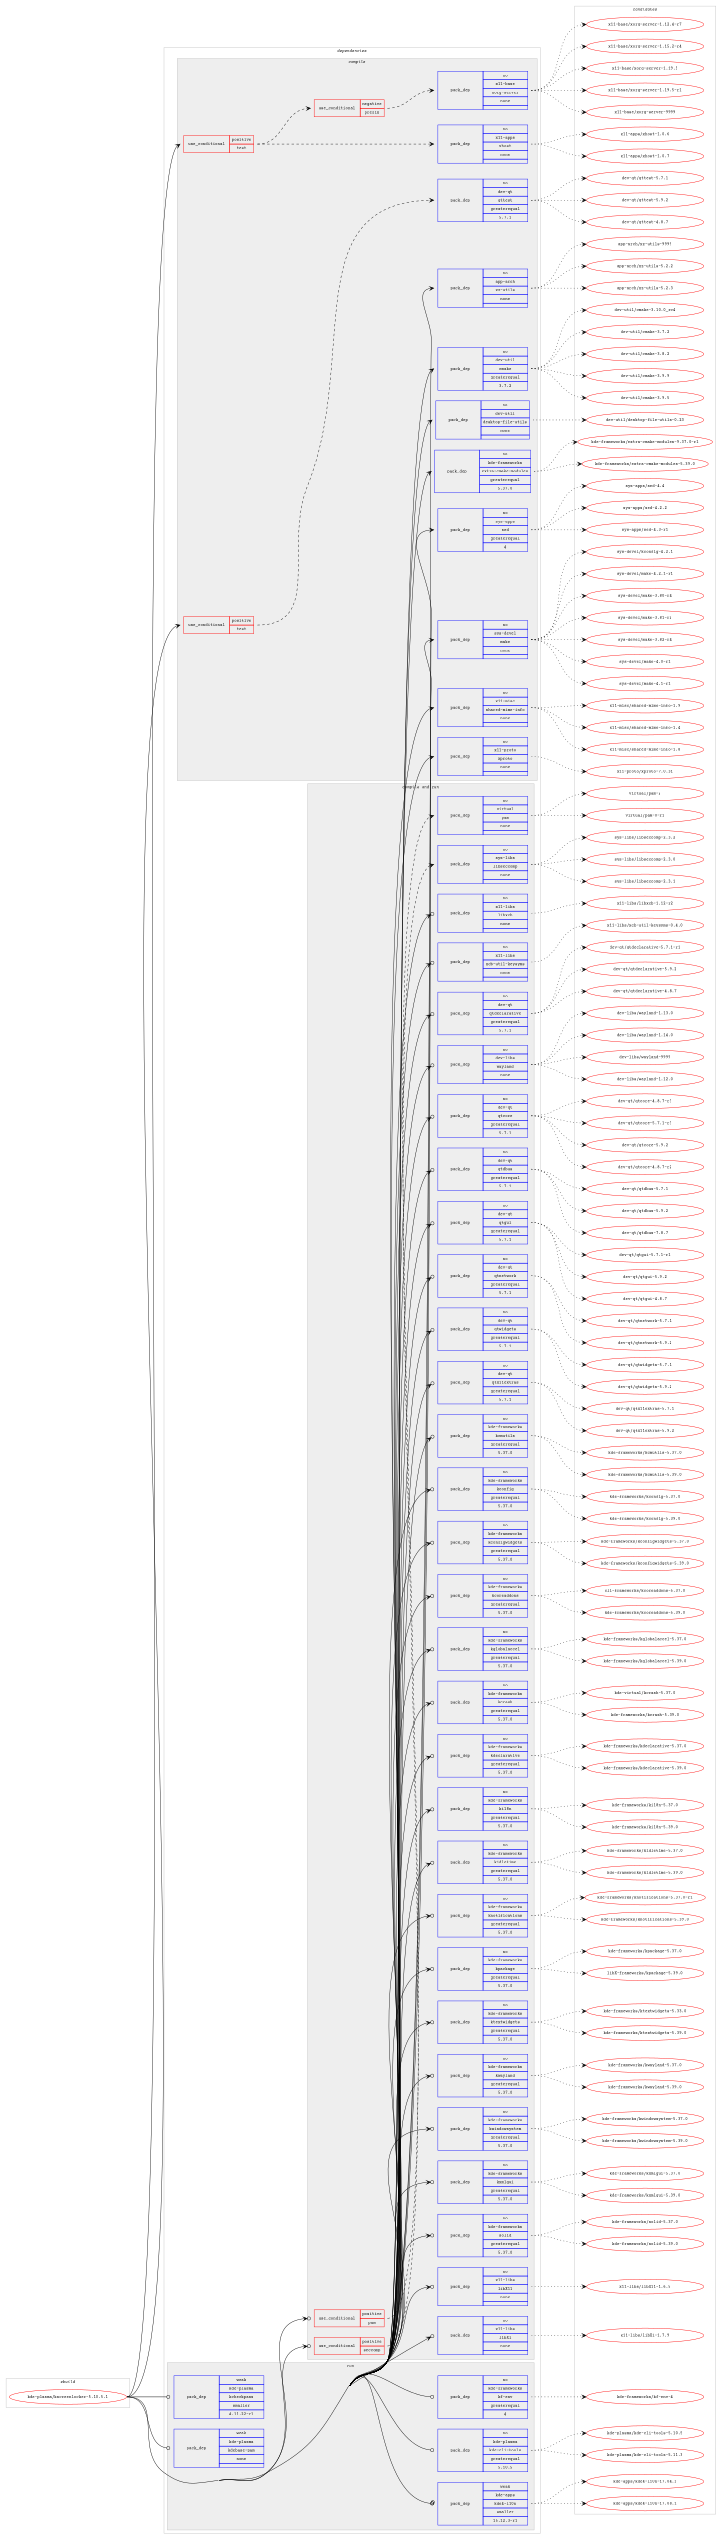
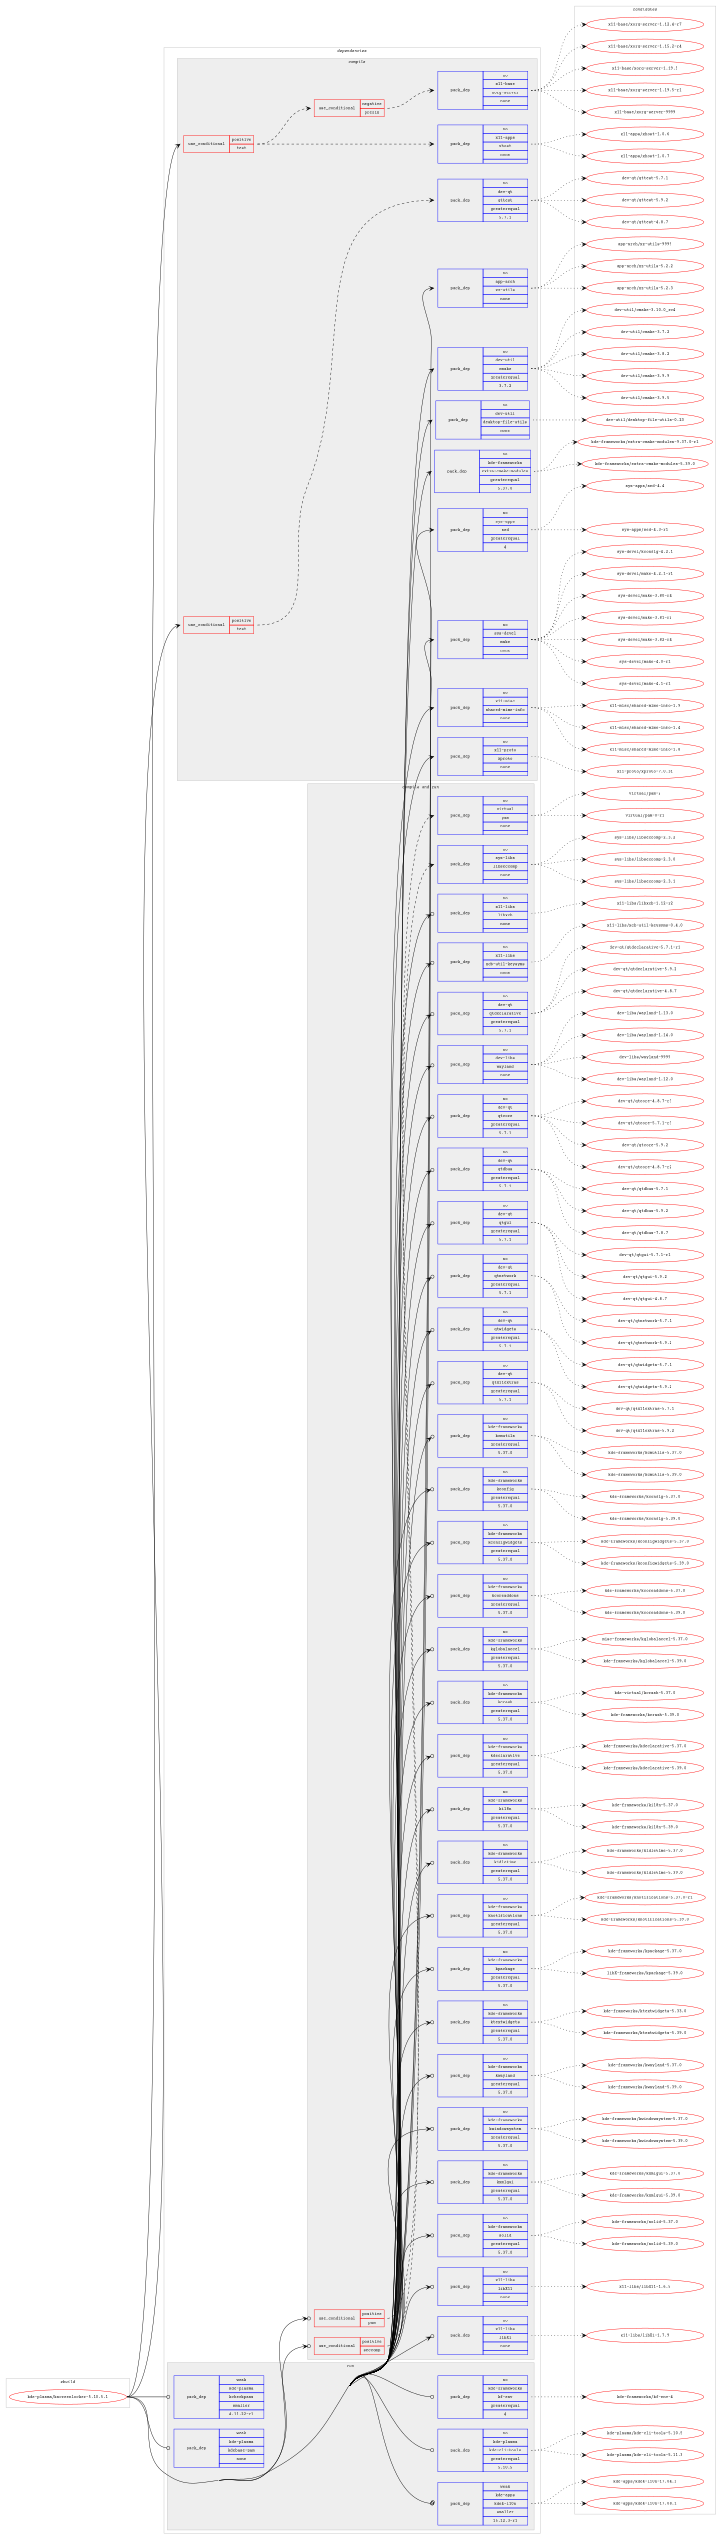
node "sys-apps/sed-4.2.2": removed
node "cli-frameworks/kcoreaddons-5.37.0": label "cli-frameworks/kcoreaddons-5.37.0" -> "kde-frameworks/kcoreaddons-5.37.0"
node "kde-frameworks/kglobalaccel-5.37.0": label "kde-frameworks/kglobalaccel-5.37.0" -> "misc-frameworks/kglobalaccel-5.37.0"
